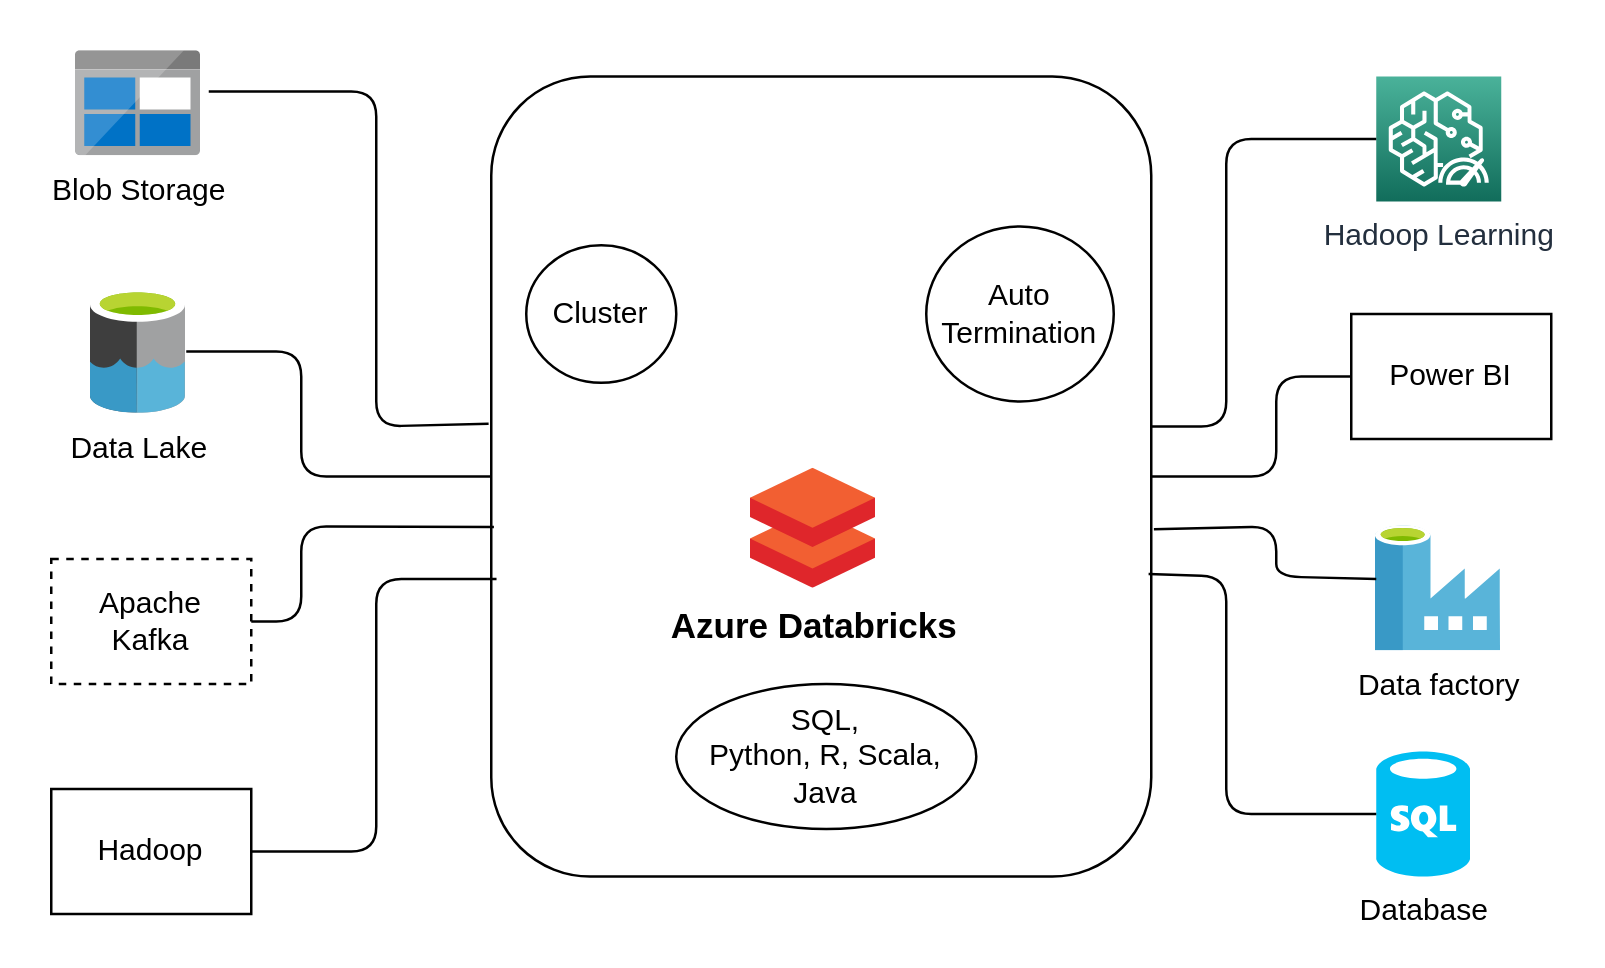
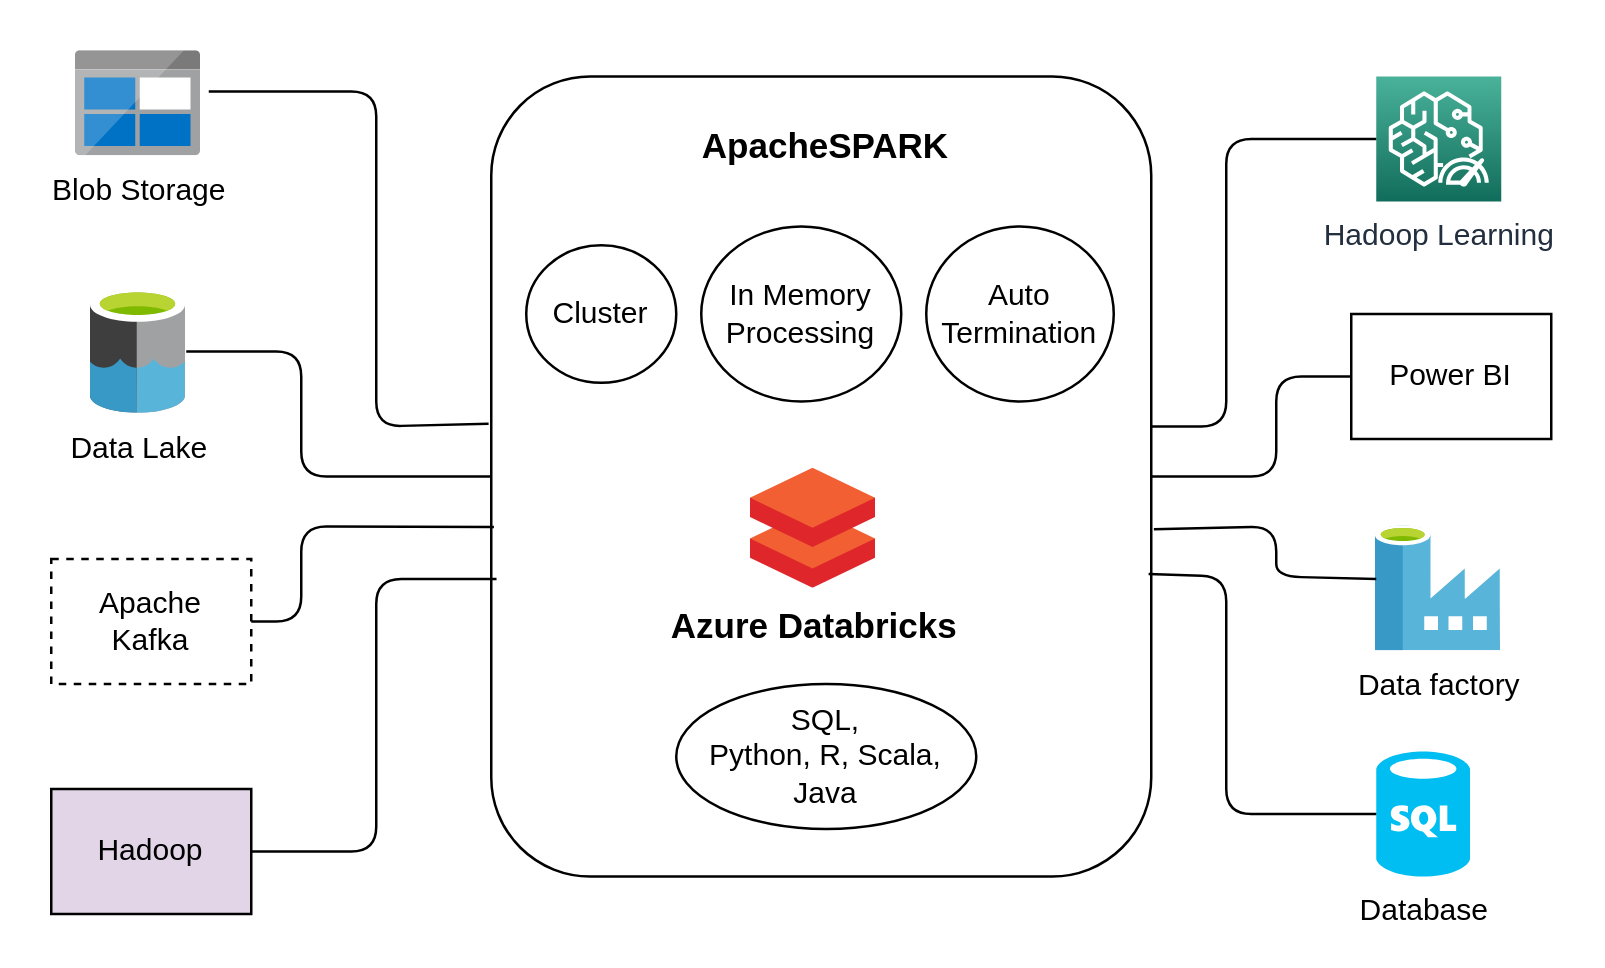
node "ApacheSPARK": added
node "In Memory Processing": added
node "Hadoop": fillcolor #ffffff -> #e1d5e7
